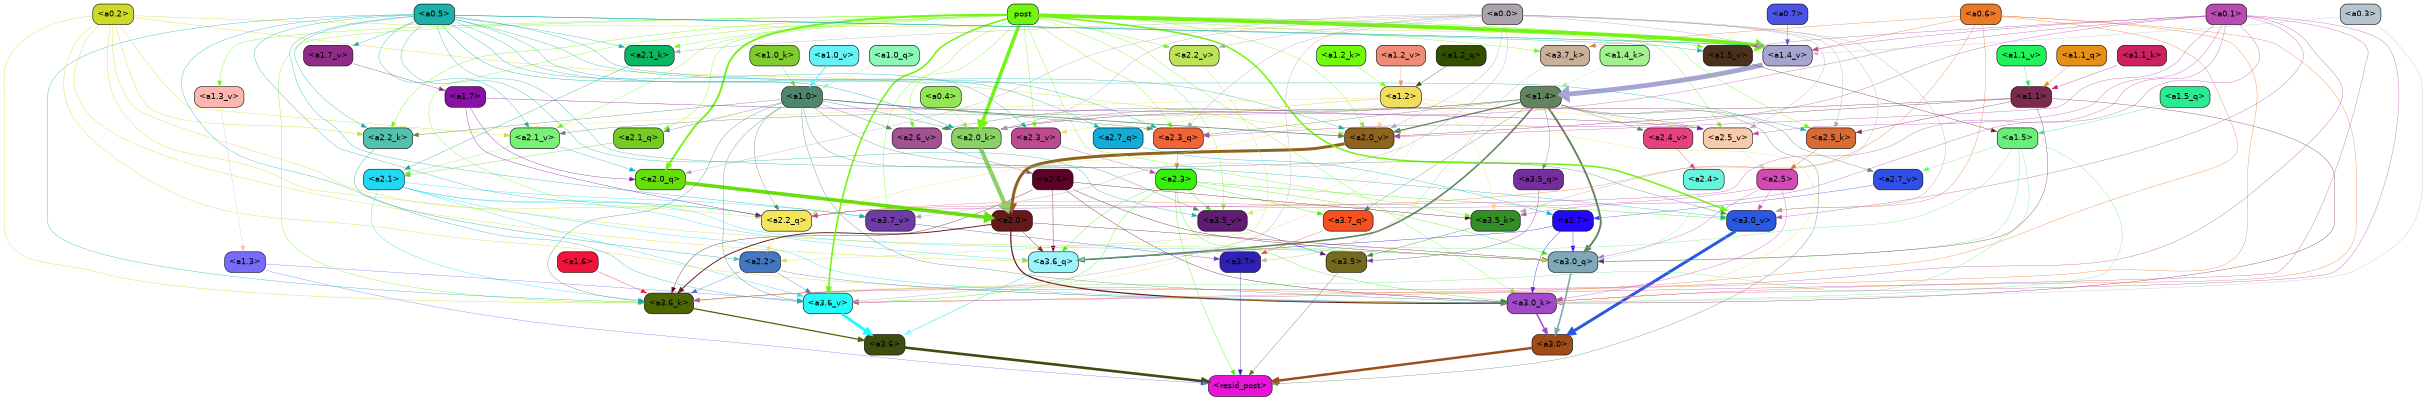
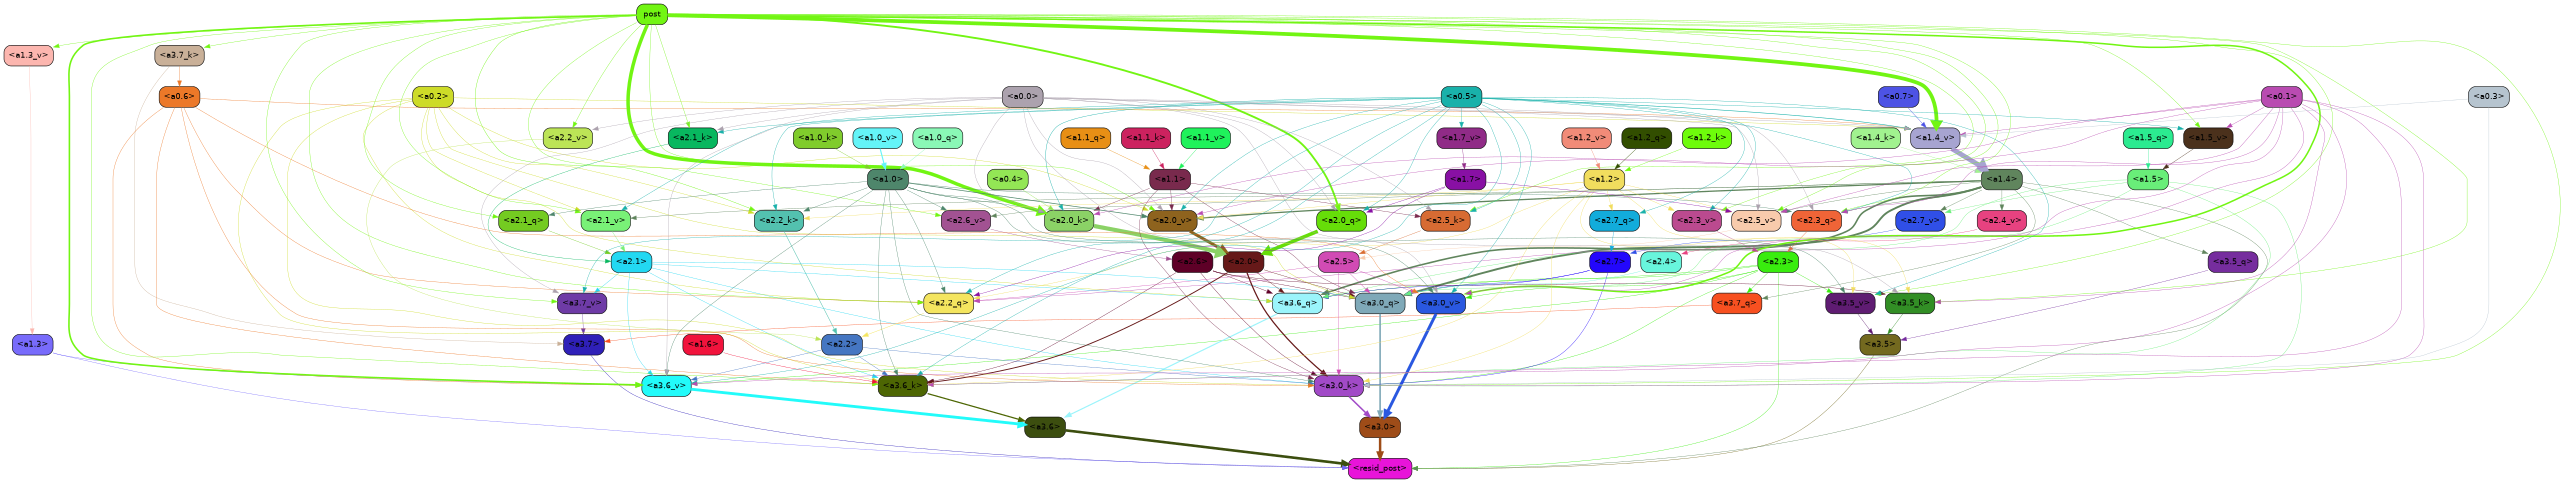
edge "<a0.6>" -> "<a3.7_k>": reversed
edge "<a2.1_v>" -> "<a2.0_q>": now "<a0.5>" -> "<a2.0_q>"
